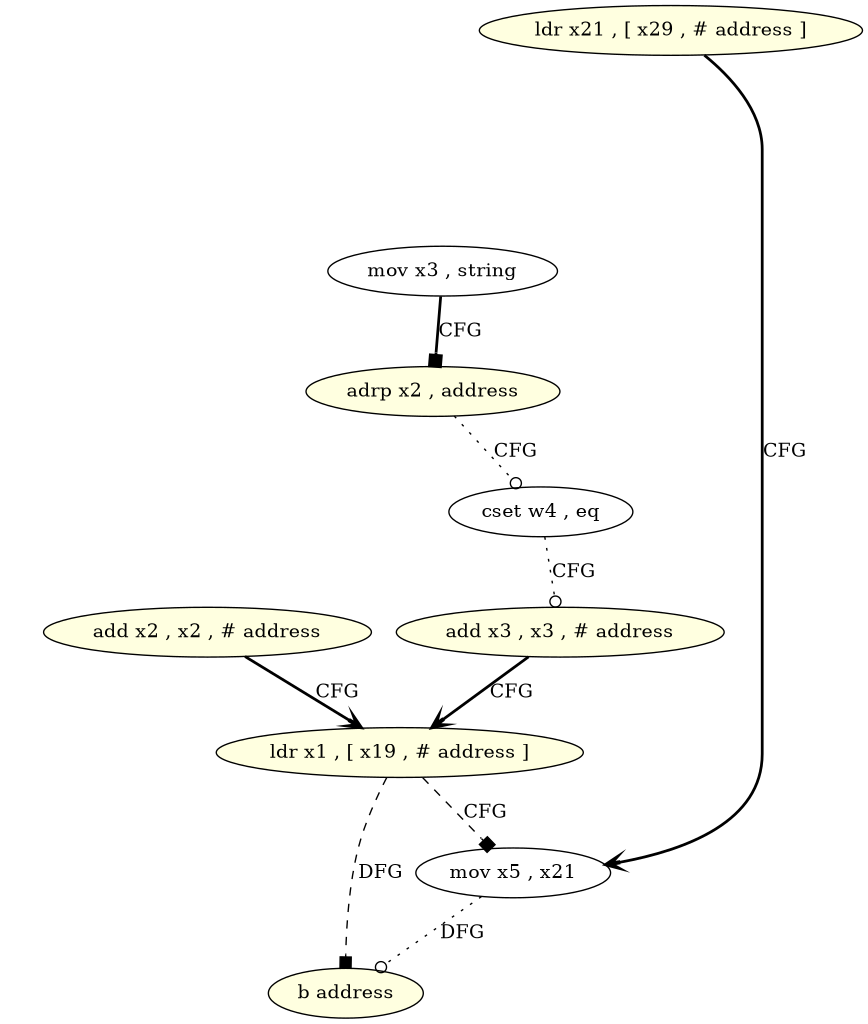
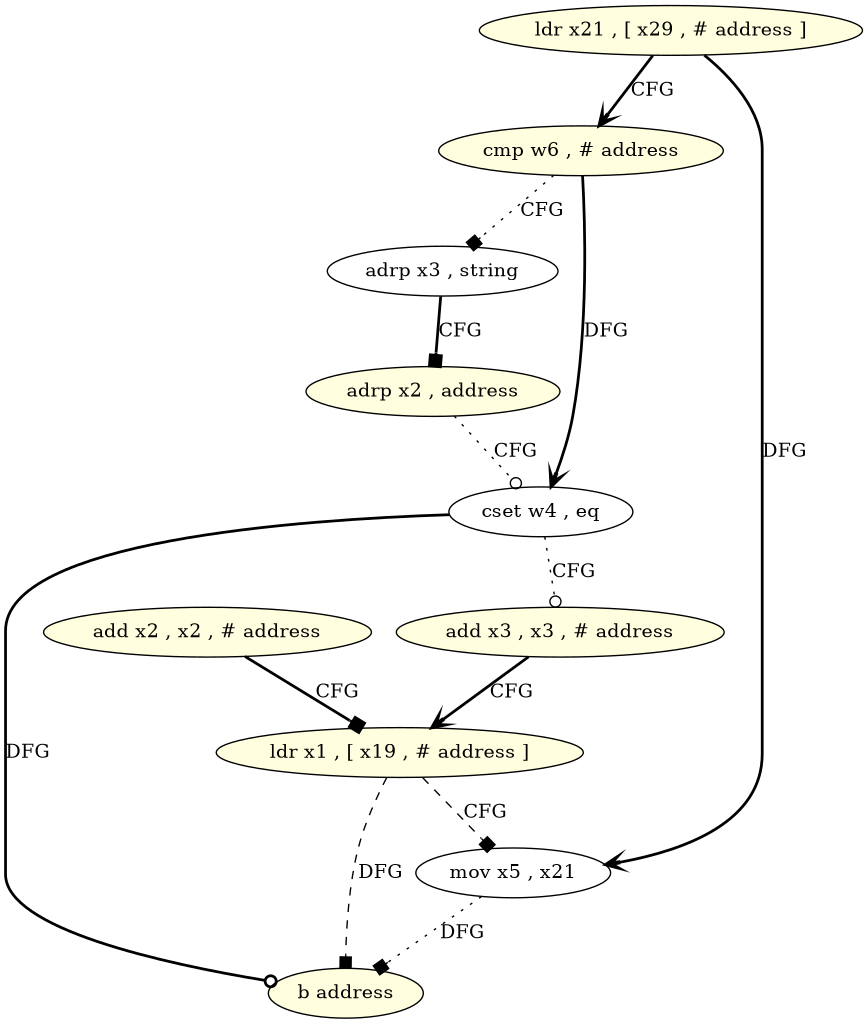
node "cmp w6 , # address": added
node "mov x3 , string": label "mov x3 , string" -> "adrp x3 , string"
edge "ldr x21 , [ x29 , # address ]" -> "mov x5 , x21": label "CFG" -> "DFG"
edge "cset w4 , eq" -> "b address": added, label "DFG"
edge "add x2 , x2 , # address" -> "ldr x1 , [ x19 , # address ]": arrowhead vee -> box
edge "mov x5 , x21" -> "b address": arrowhead odot -> box
